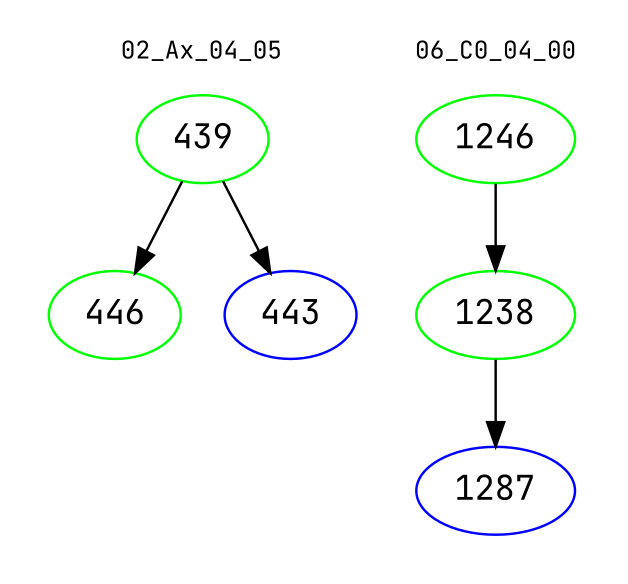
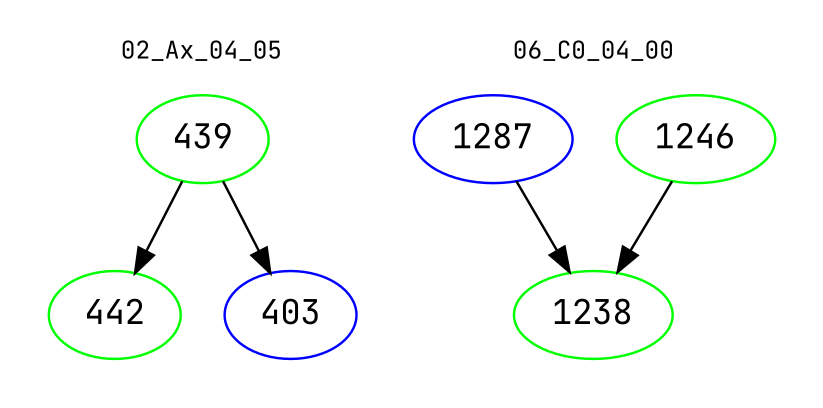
node "446": label "446" -> "442"
node "443": label "443" -> "403"
edge "1238" -> "1287": reversed
